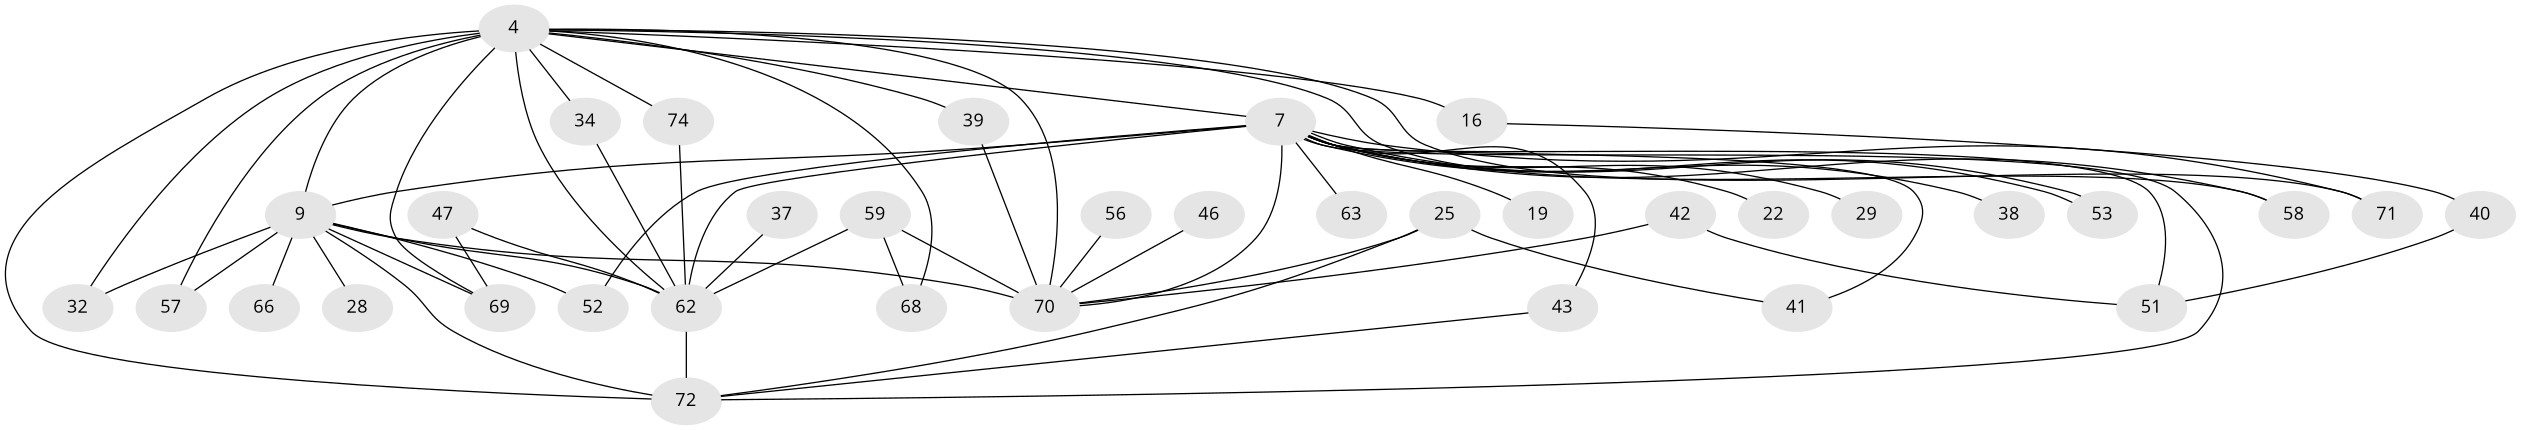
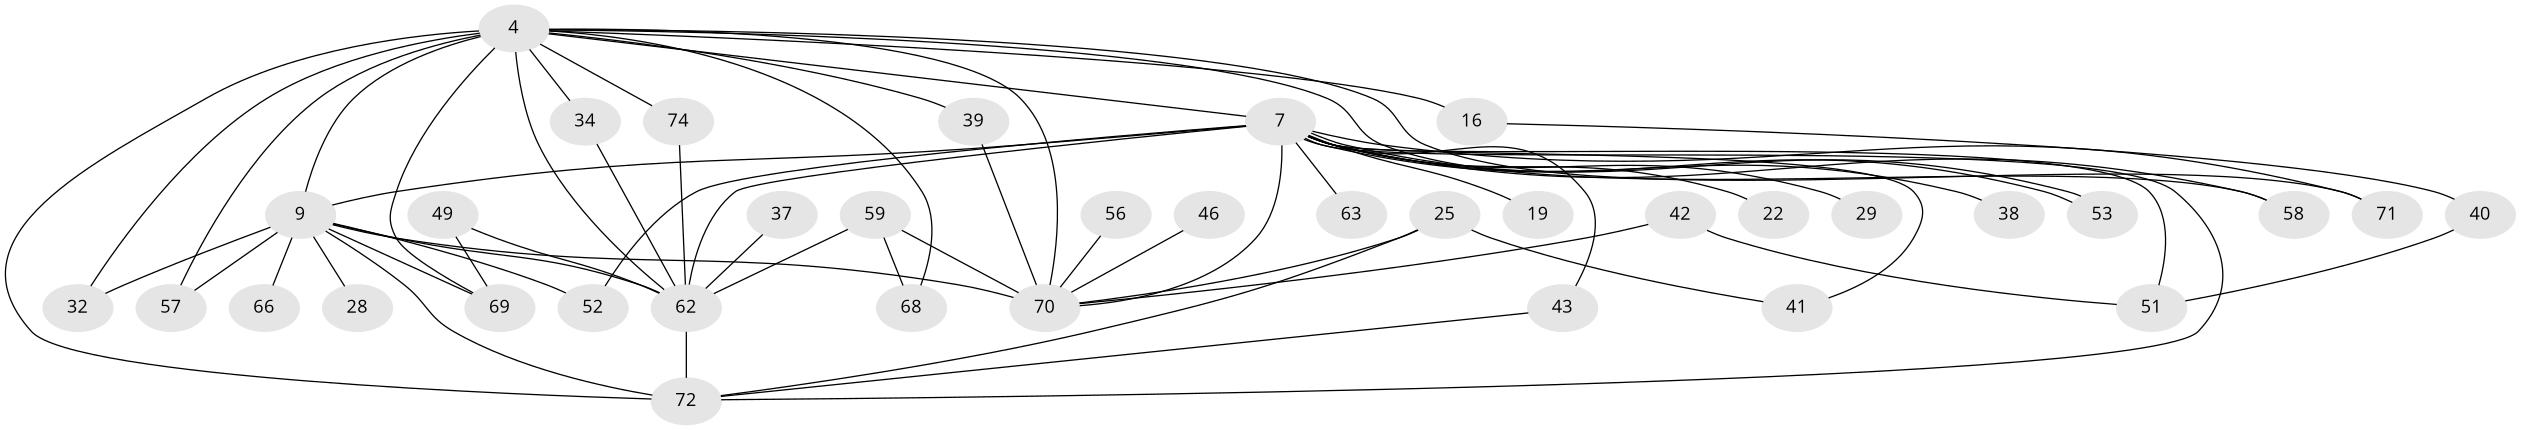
node "47": label "47" -> "49"
